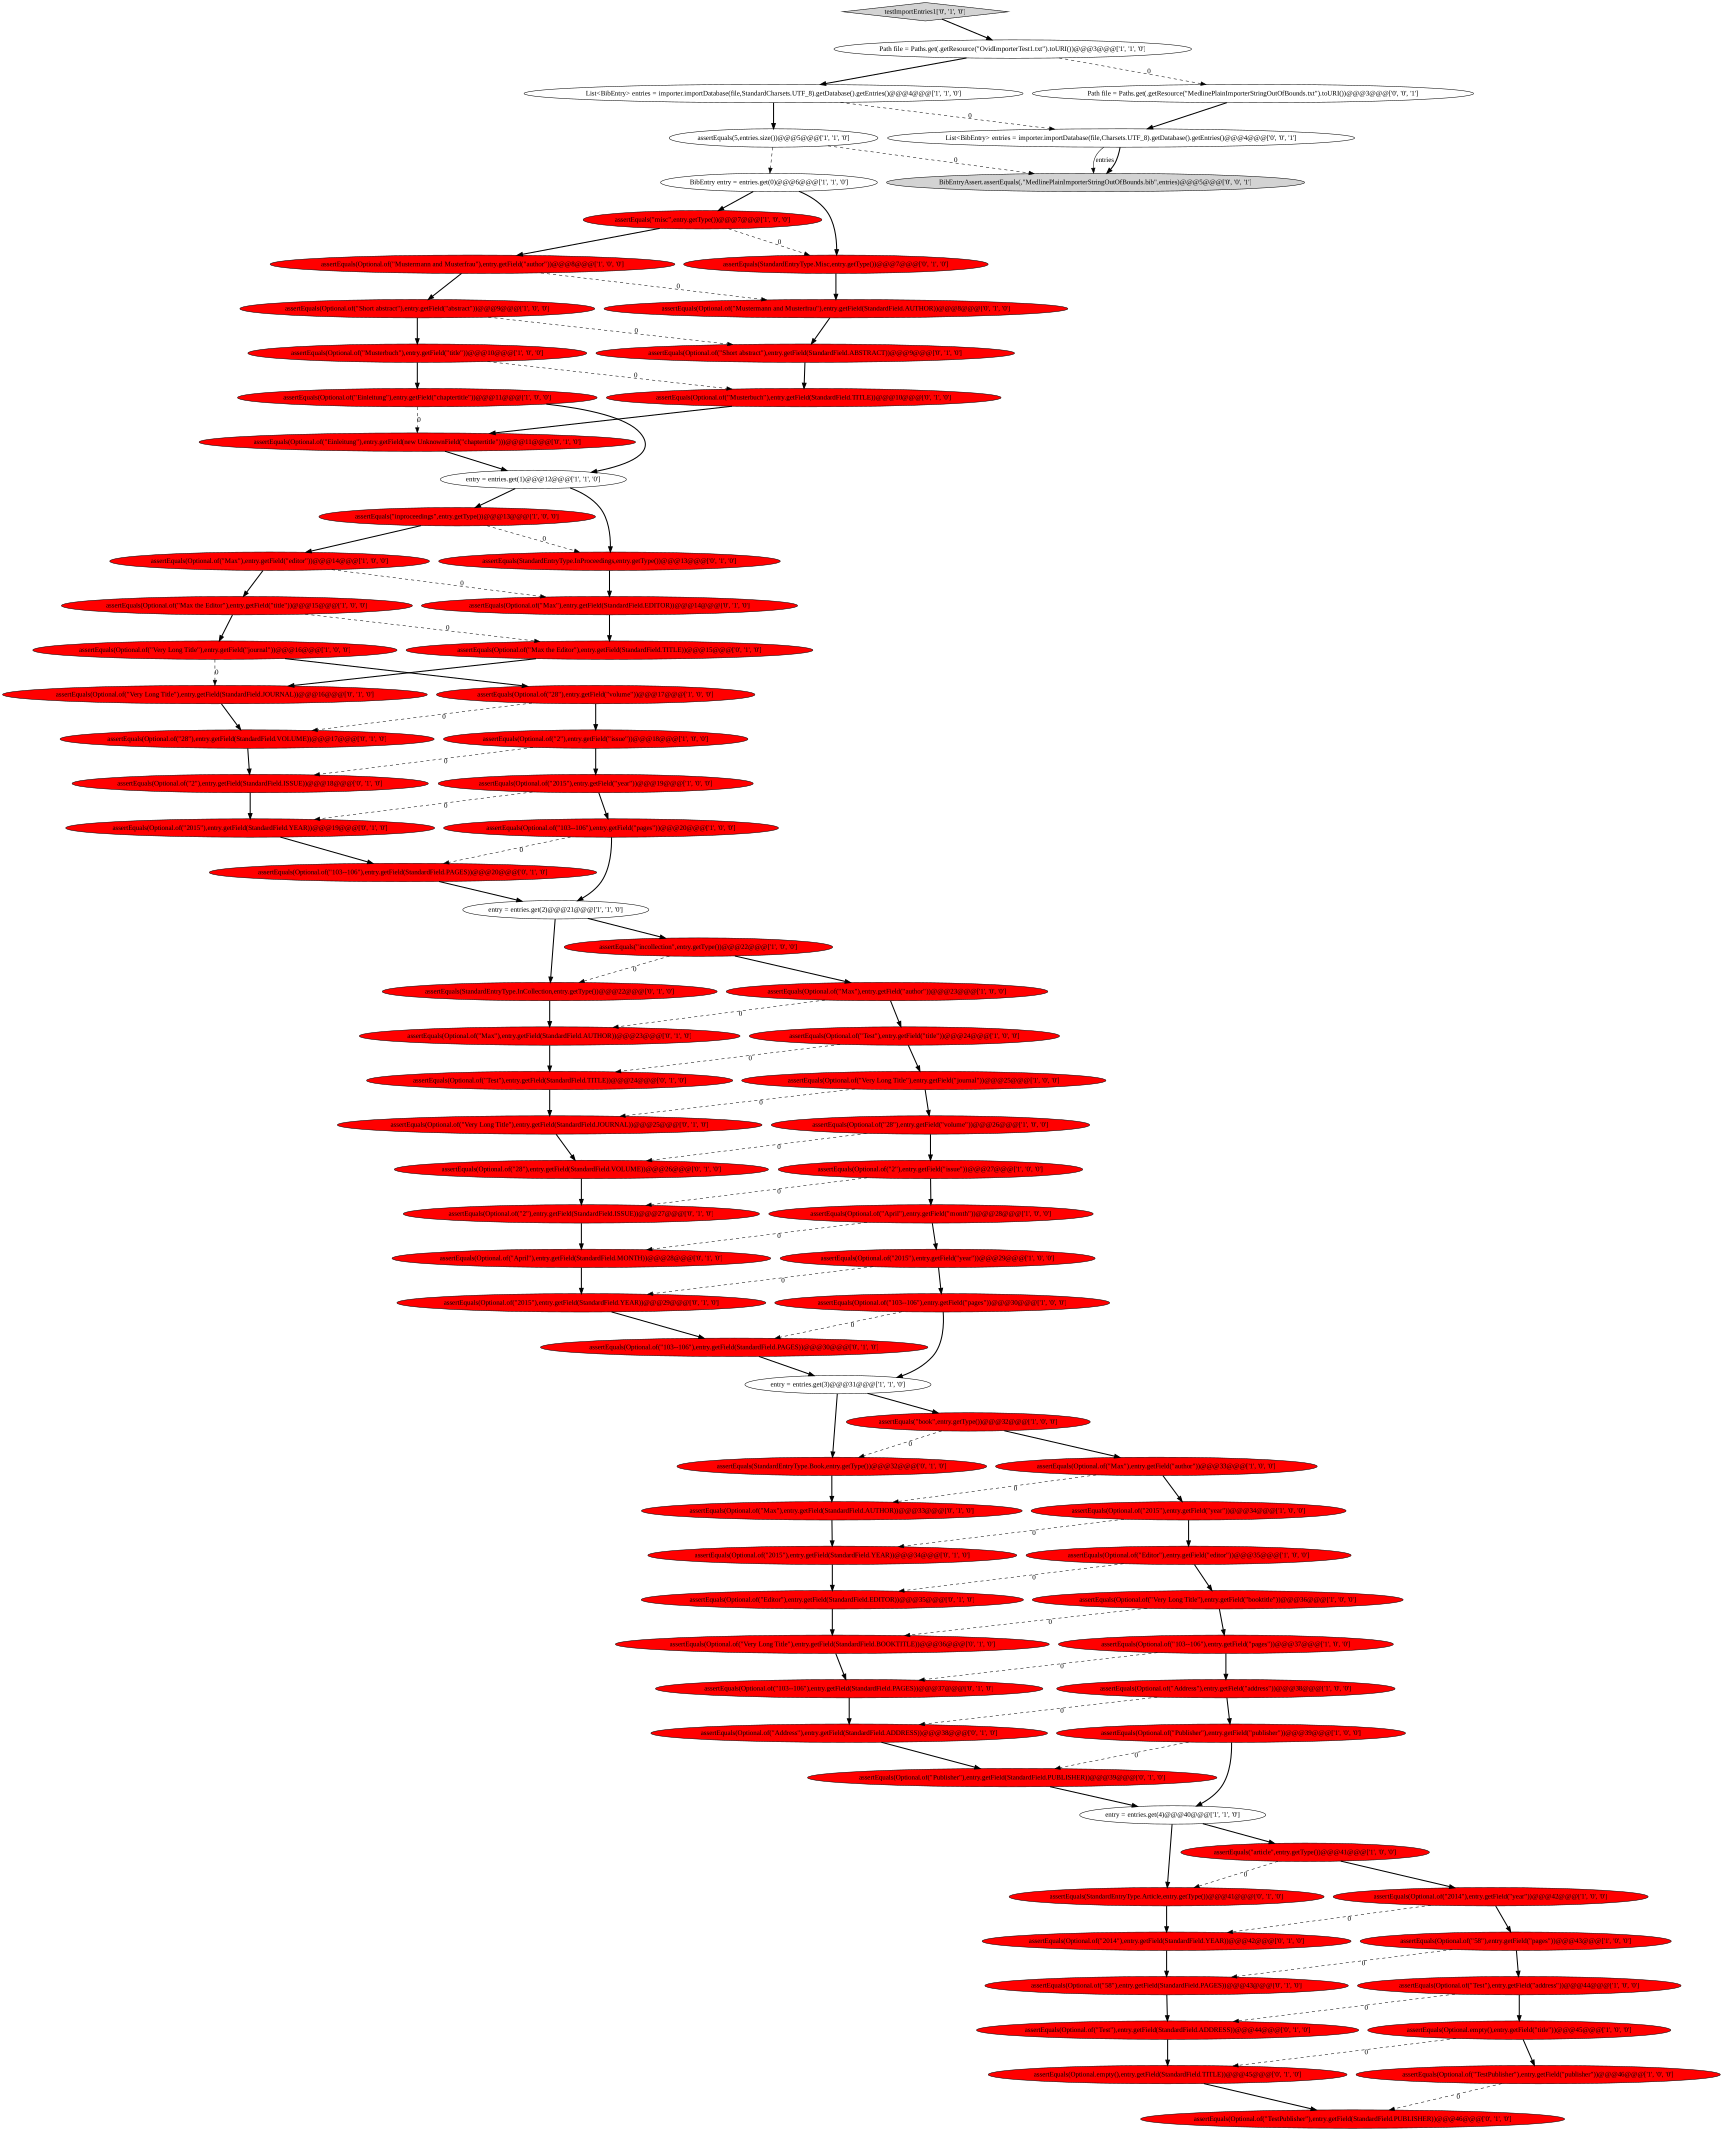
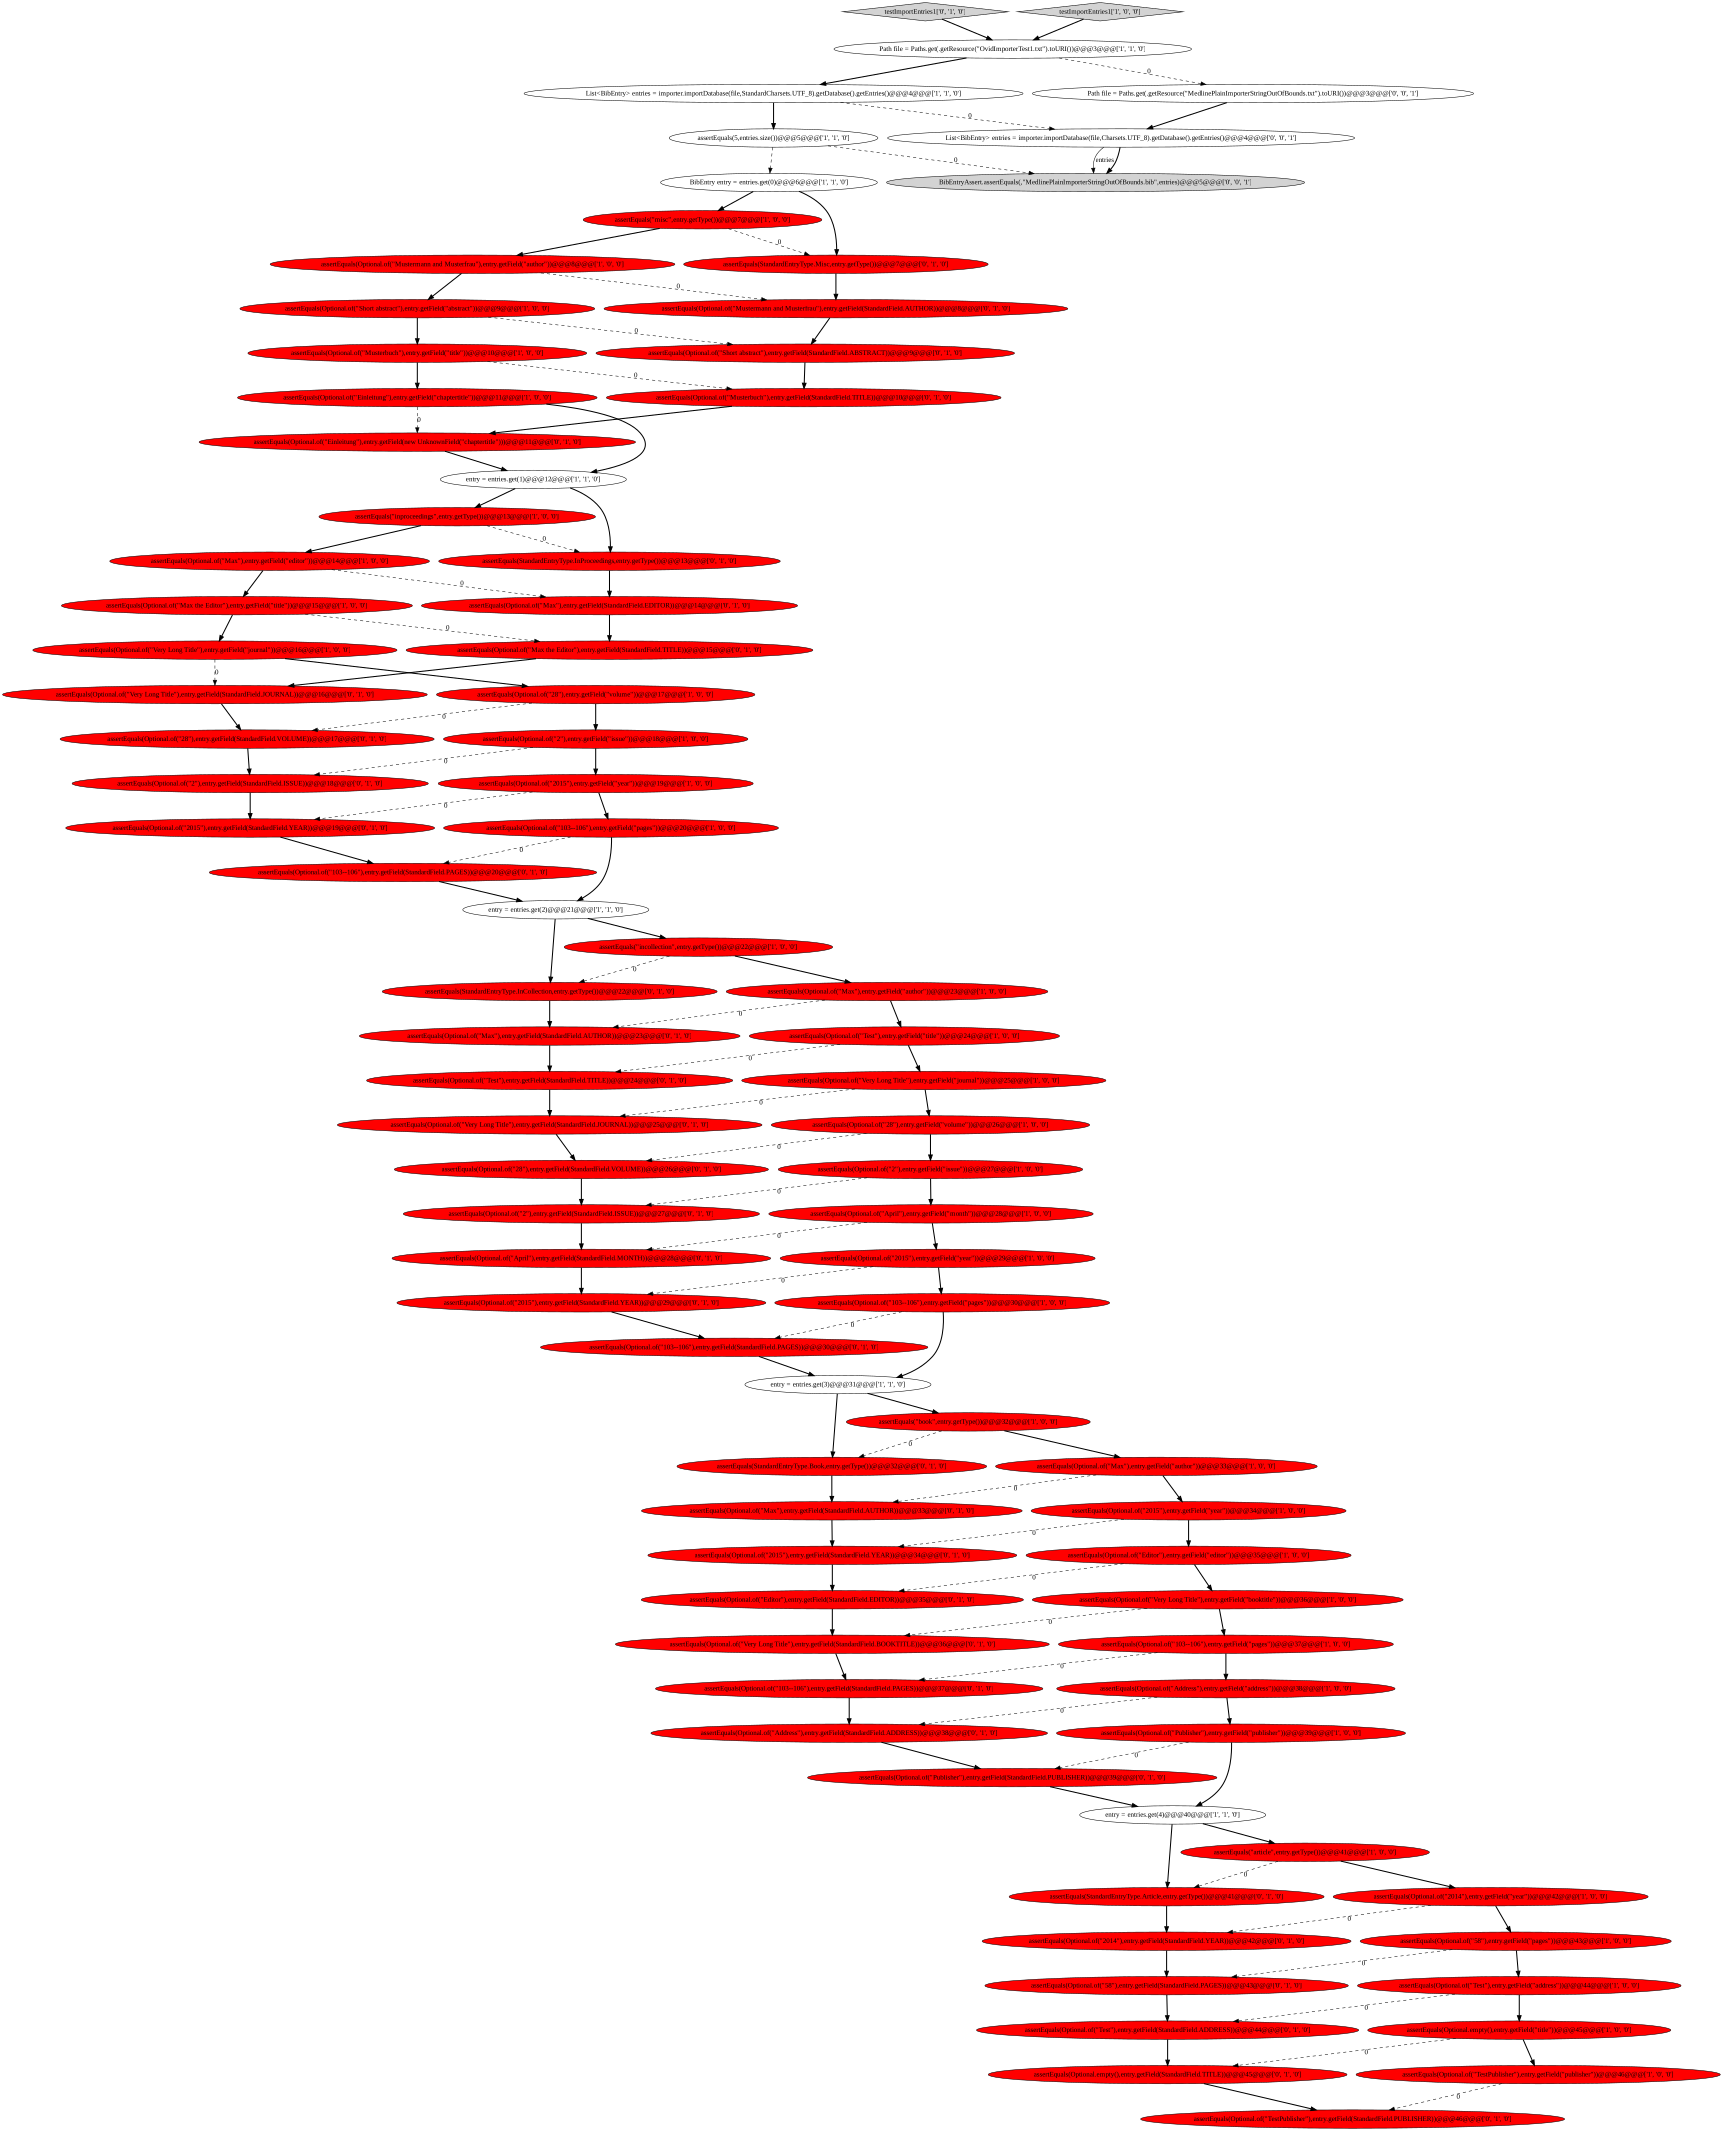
node "testImportEntries1['1', '0', '0']": added
